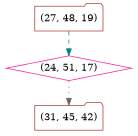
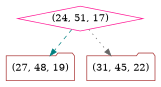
edge "(27, 48, 19)" -> "(24, 51, 17)": reversed
node "(31, 45, 42)": label "(31, 45, 42)" -> "(31, 45, 22)"
